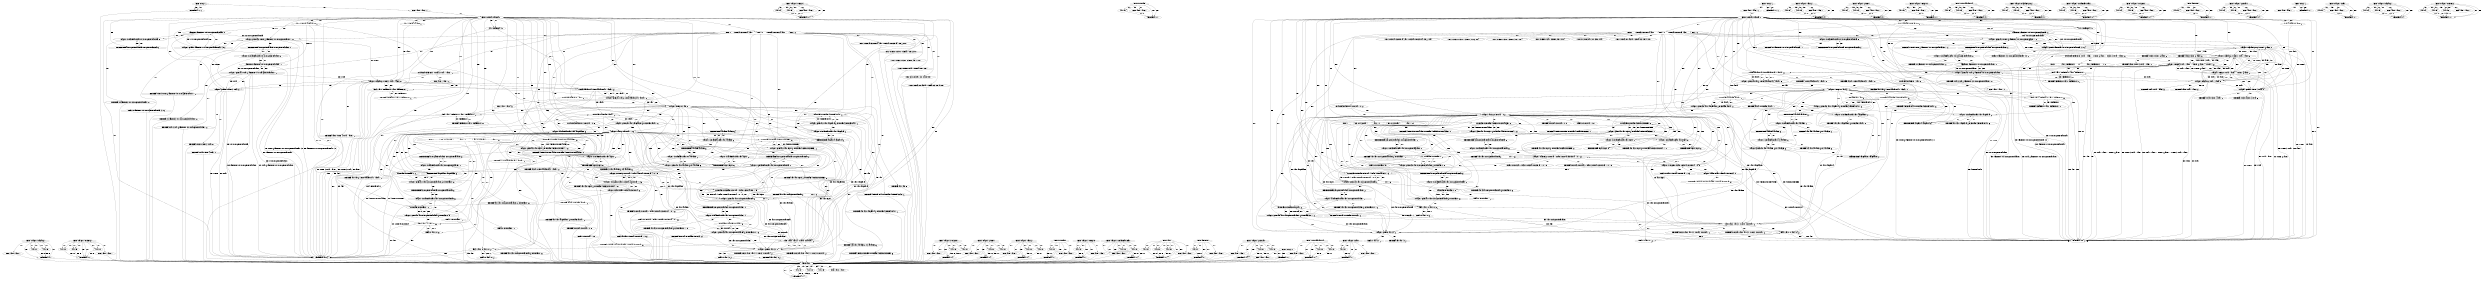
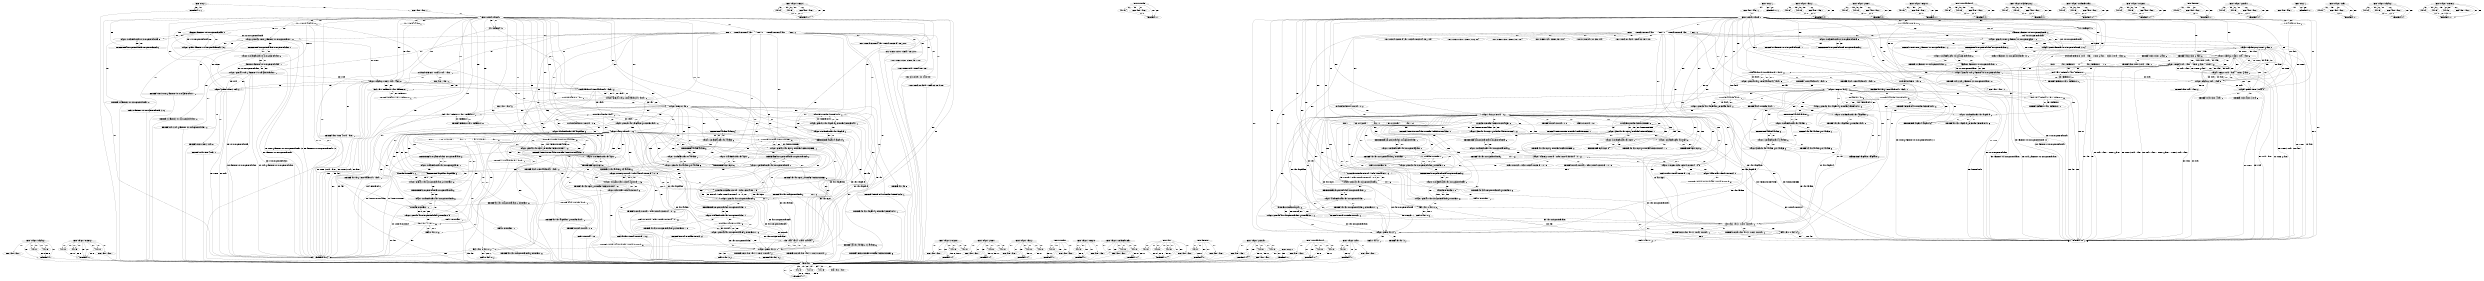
node "(IDENTIFIER,buflen,buflen > length)": removed
